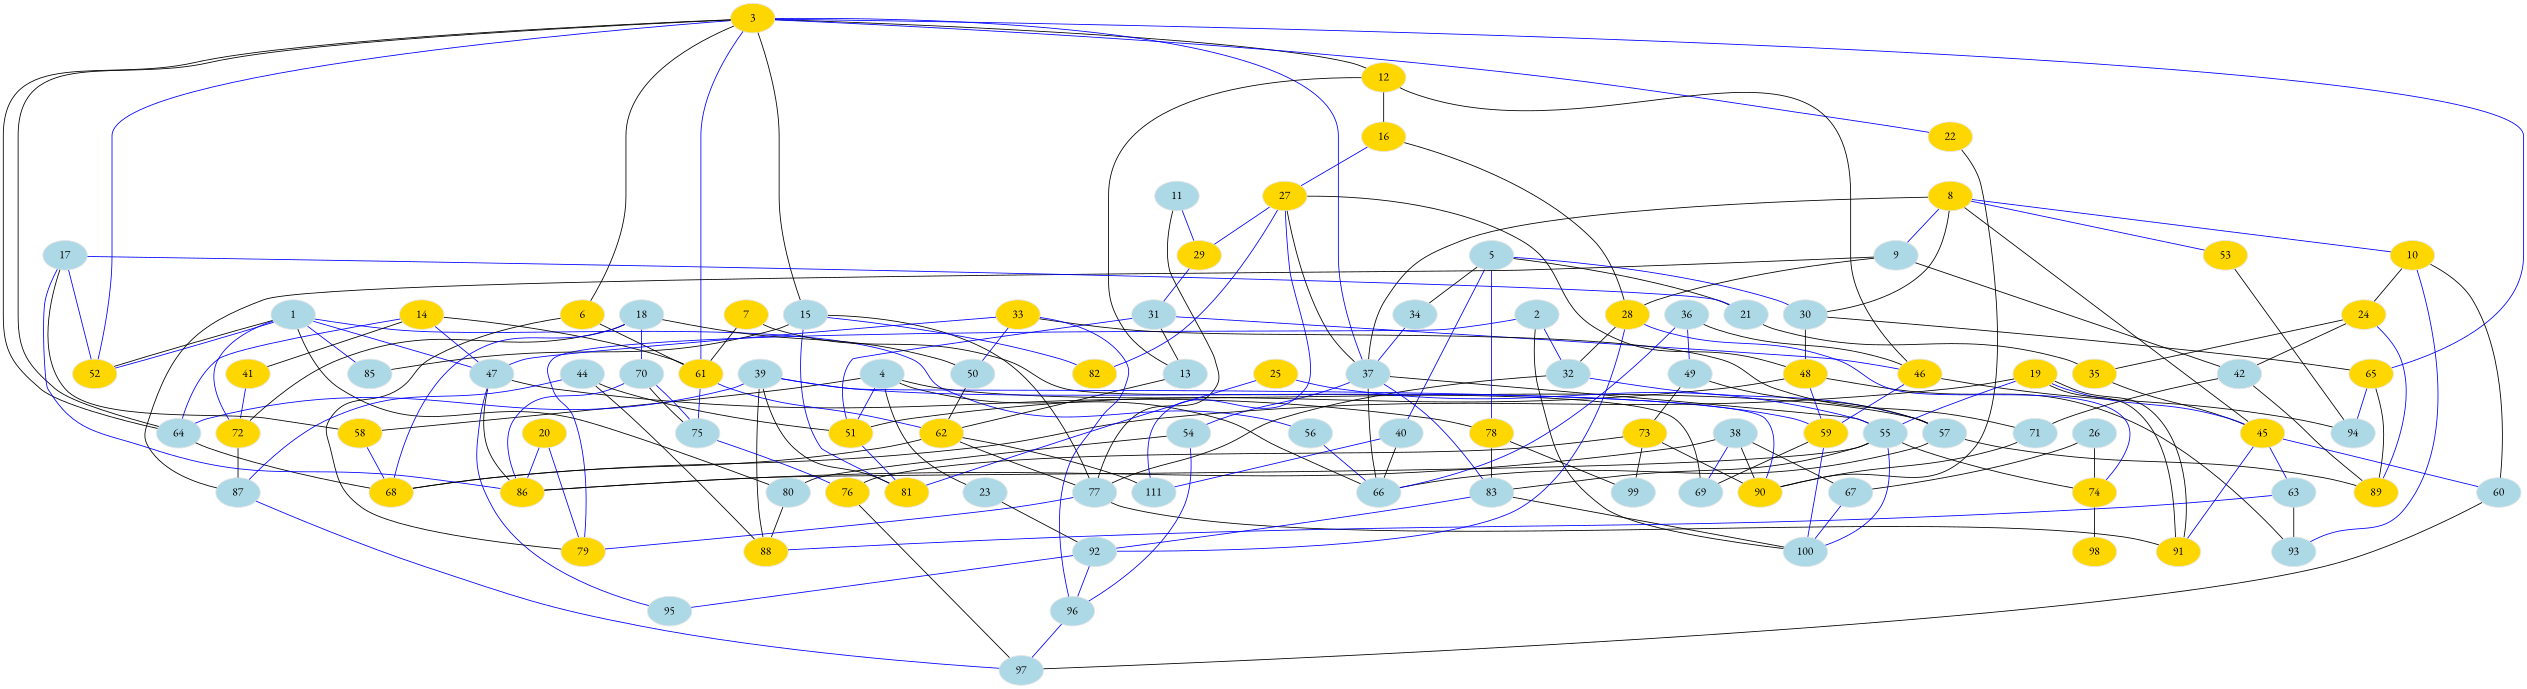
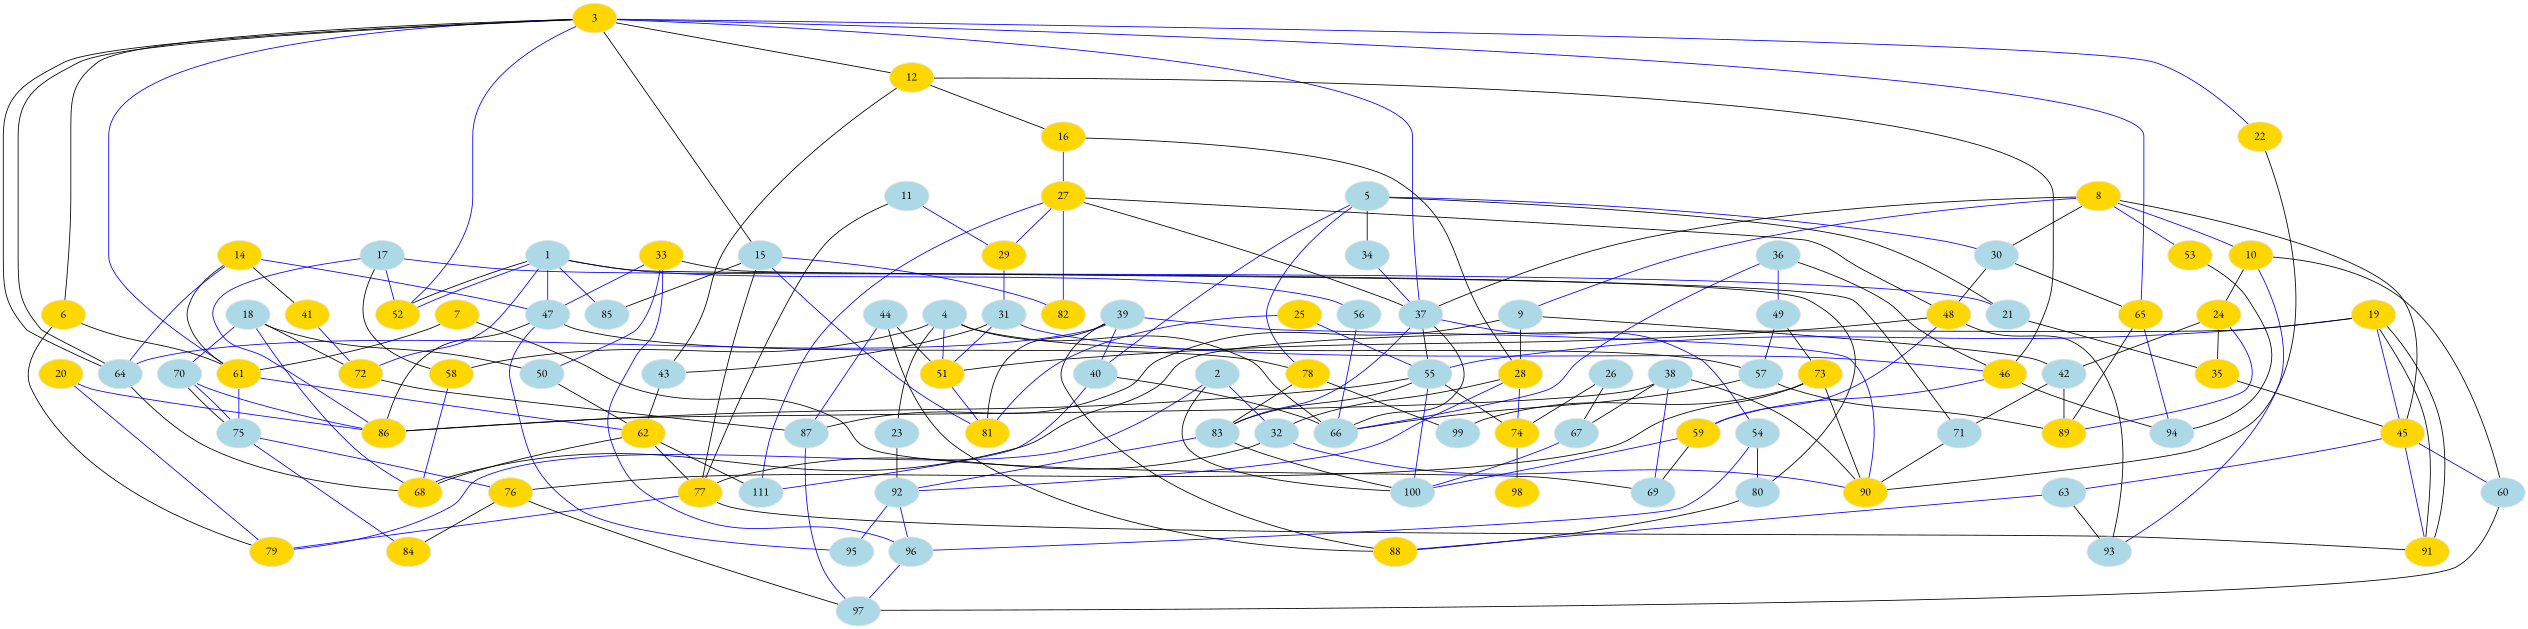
node "13": label "13" -> "43"
edge "39" -- "59": now "39" -- "40"
edge "32" -- "57": now "32" -- "90"
node "77": fillcolor lightblue -> gold
node "84": added
